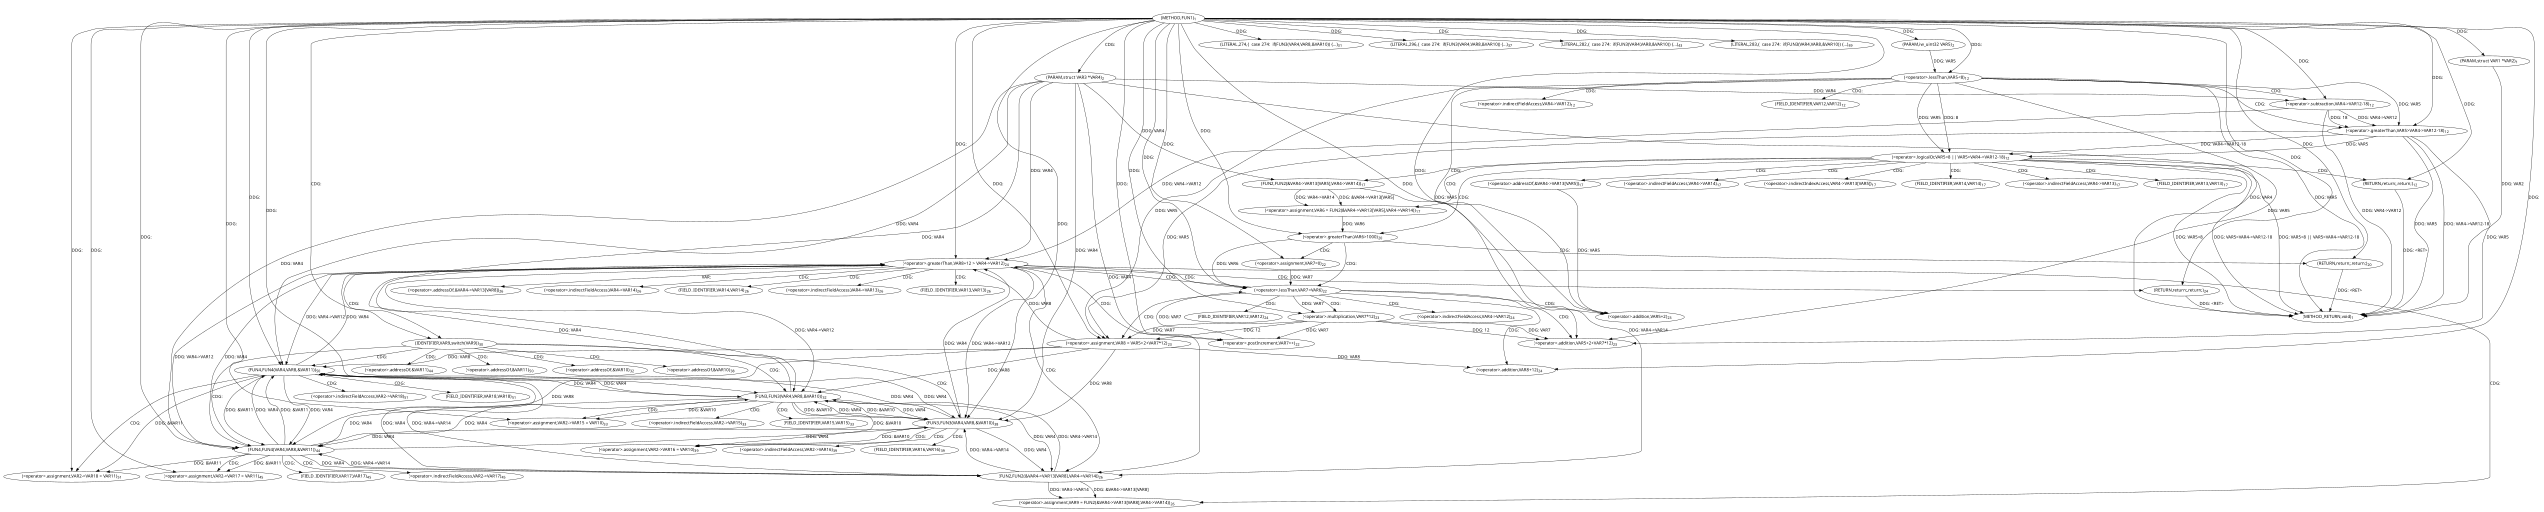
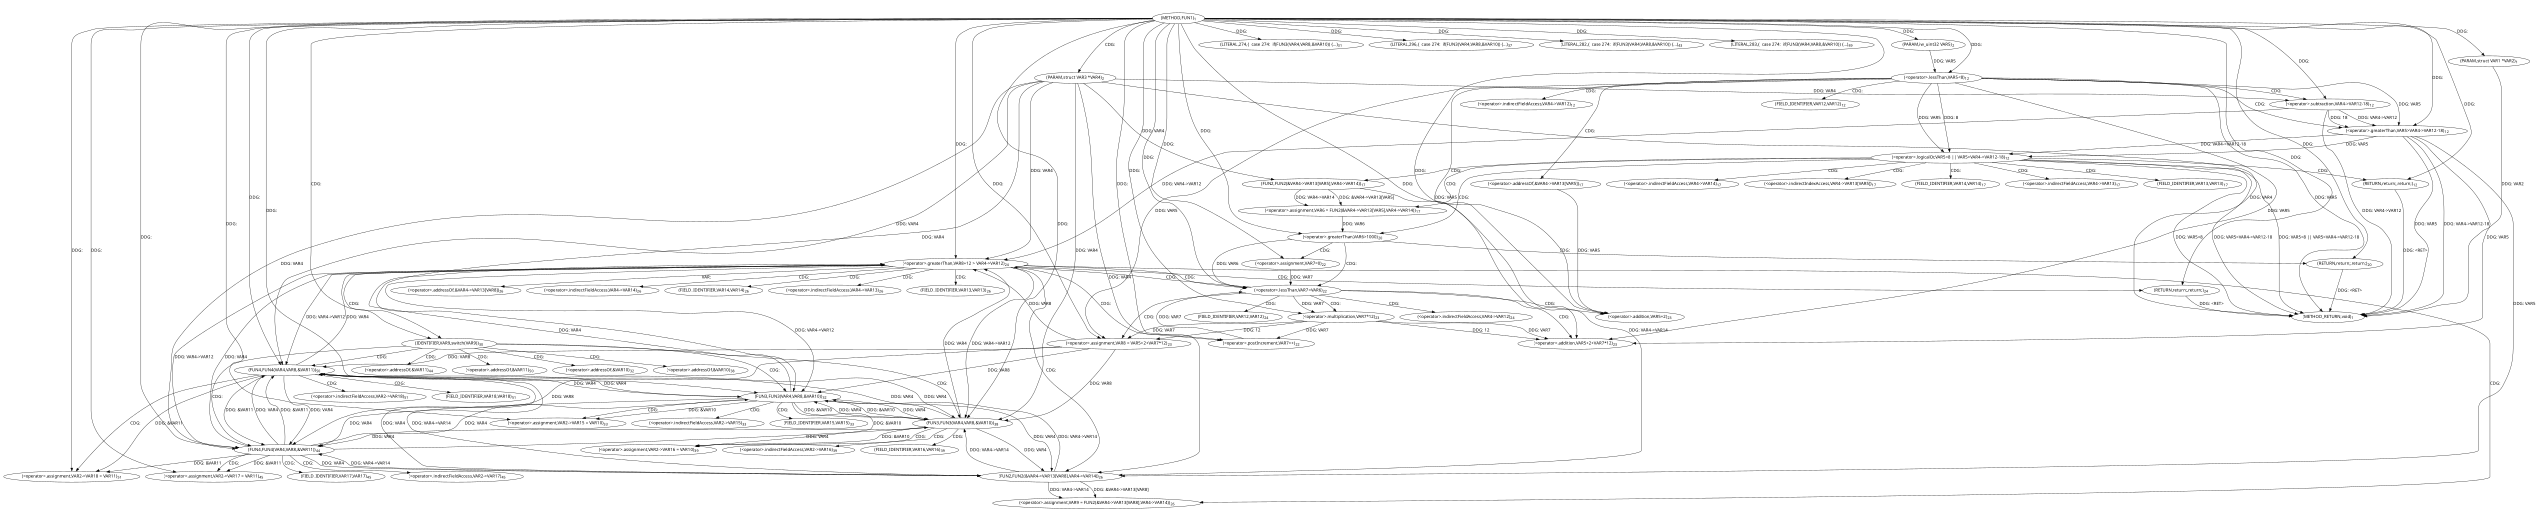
edge "(METHOD,FUN1)" -> "(LITERAL,282,{  case 274:  if(FUN3(VAR4,VAR8,&VAR10)) {...)": label "CDG: " -> "DDG: "
edge "(<operator>.greaterThan,VAR5>VAR4->VAR12-18)" -> "(<operator>.assignment,VAR8 = VAR5+2+VAR7*12)": now "(<operator>.greaterThan,VAR5>VAR4->VAR12-18)" -> "(FUN2,FUN2(&VAR4->VAR13[VAR8],VAR4->VAR14))"
edge "(<operator>.logicalOr,VAR5<8 || VAR5>VAR4->VAR12-18)" -> "(<operator>.addressOf,&VAR4->VAR13[VAR5])": now "(<operator>.lessThan,VAR5<8)" -> "(<operator>.addressOf,&VAR4->VAR13[VAR5])"
node "(<operator>.addition,VAR8+12)": removed
